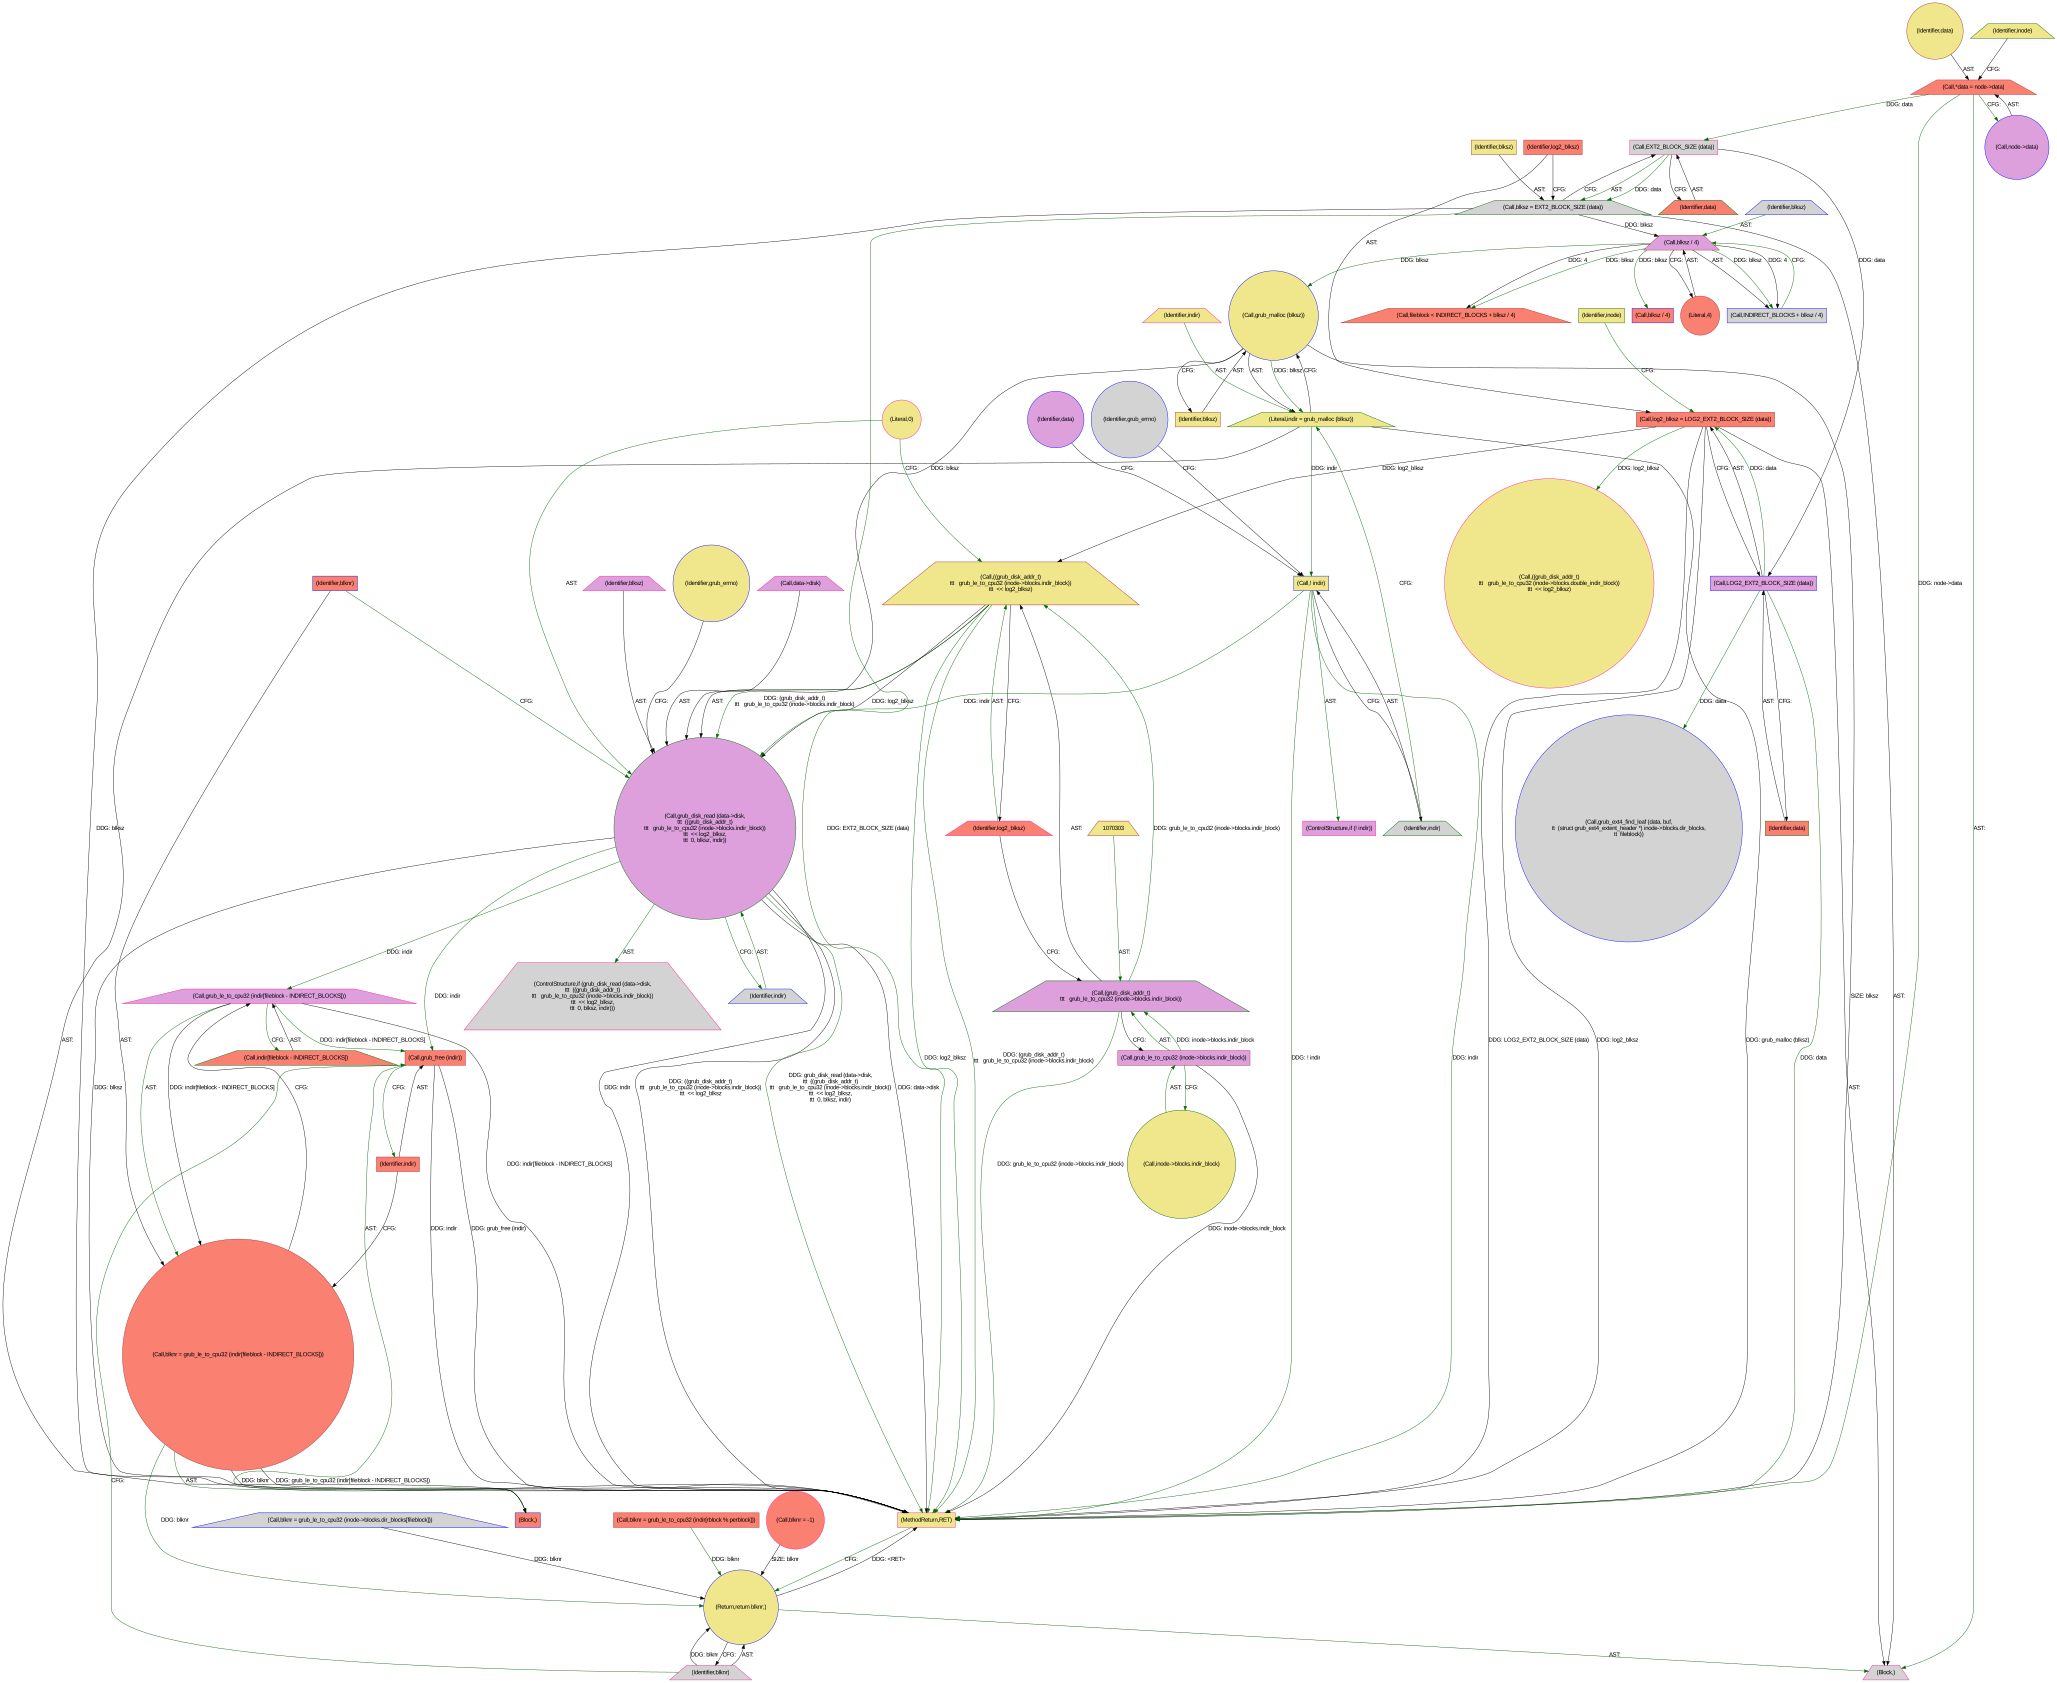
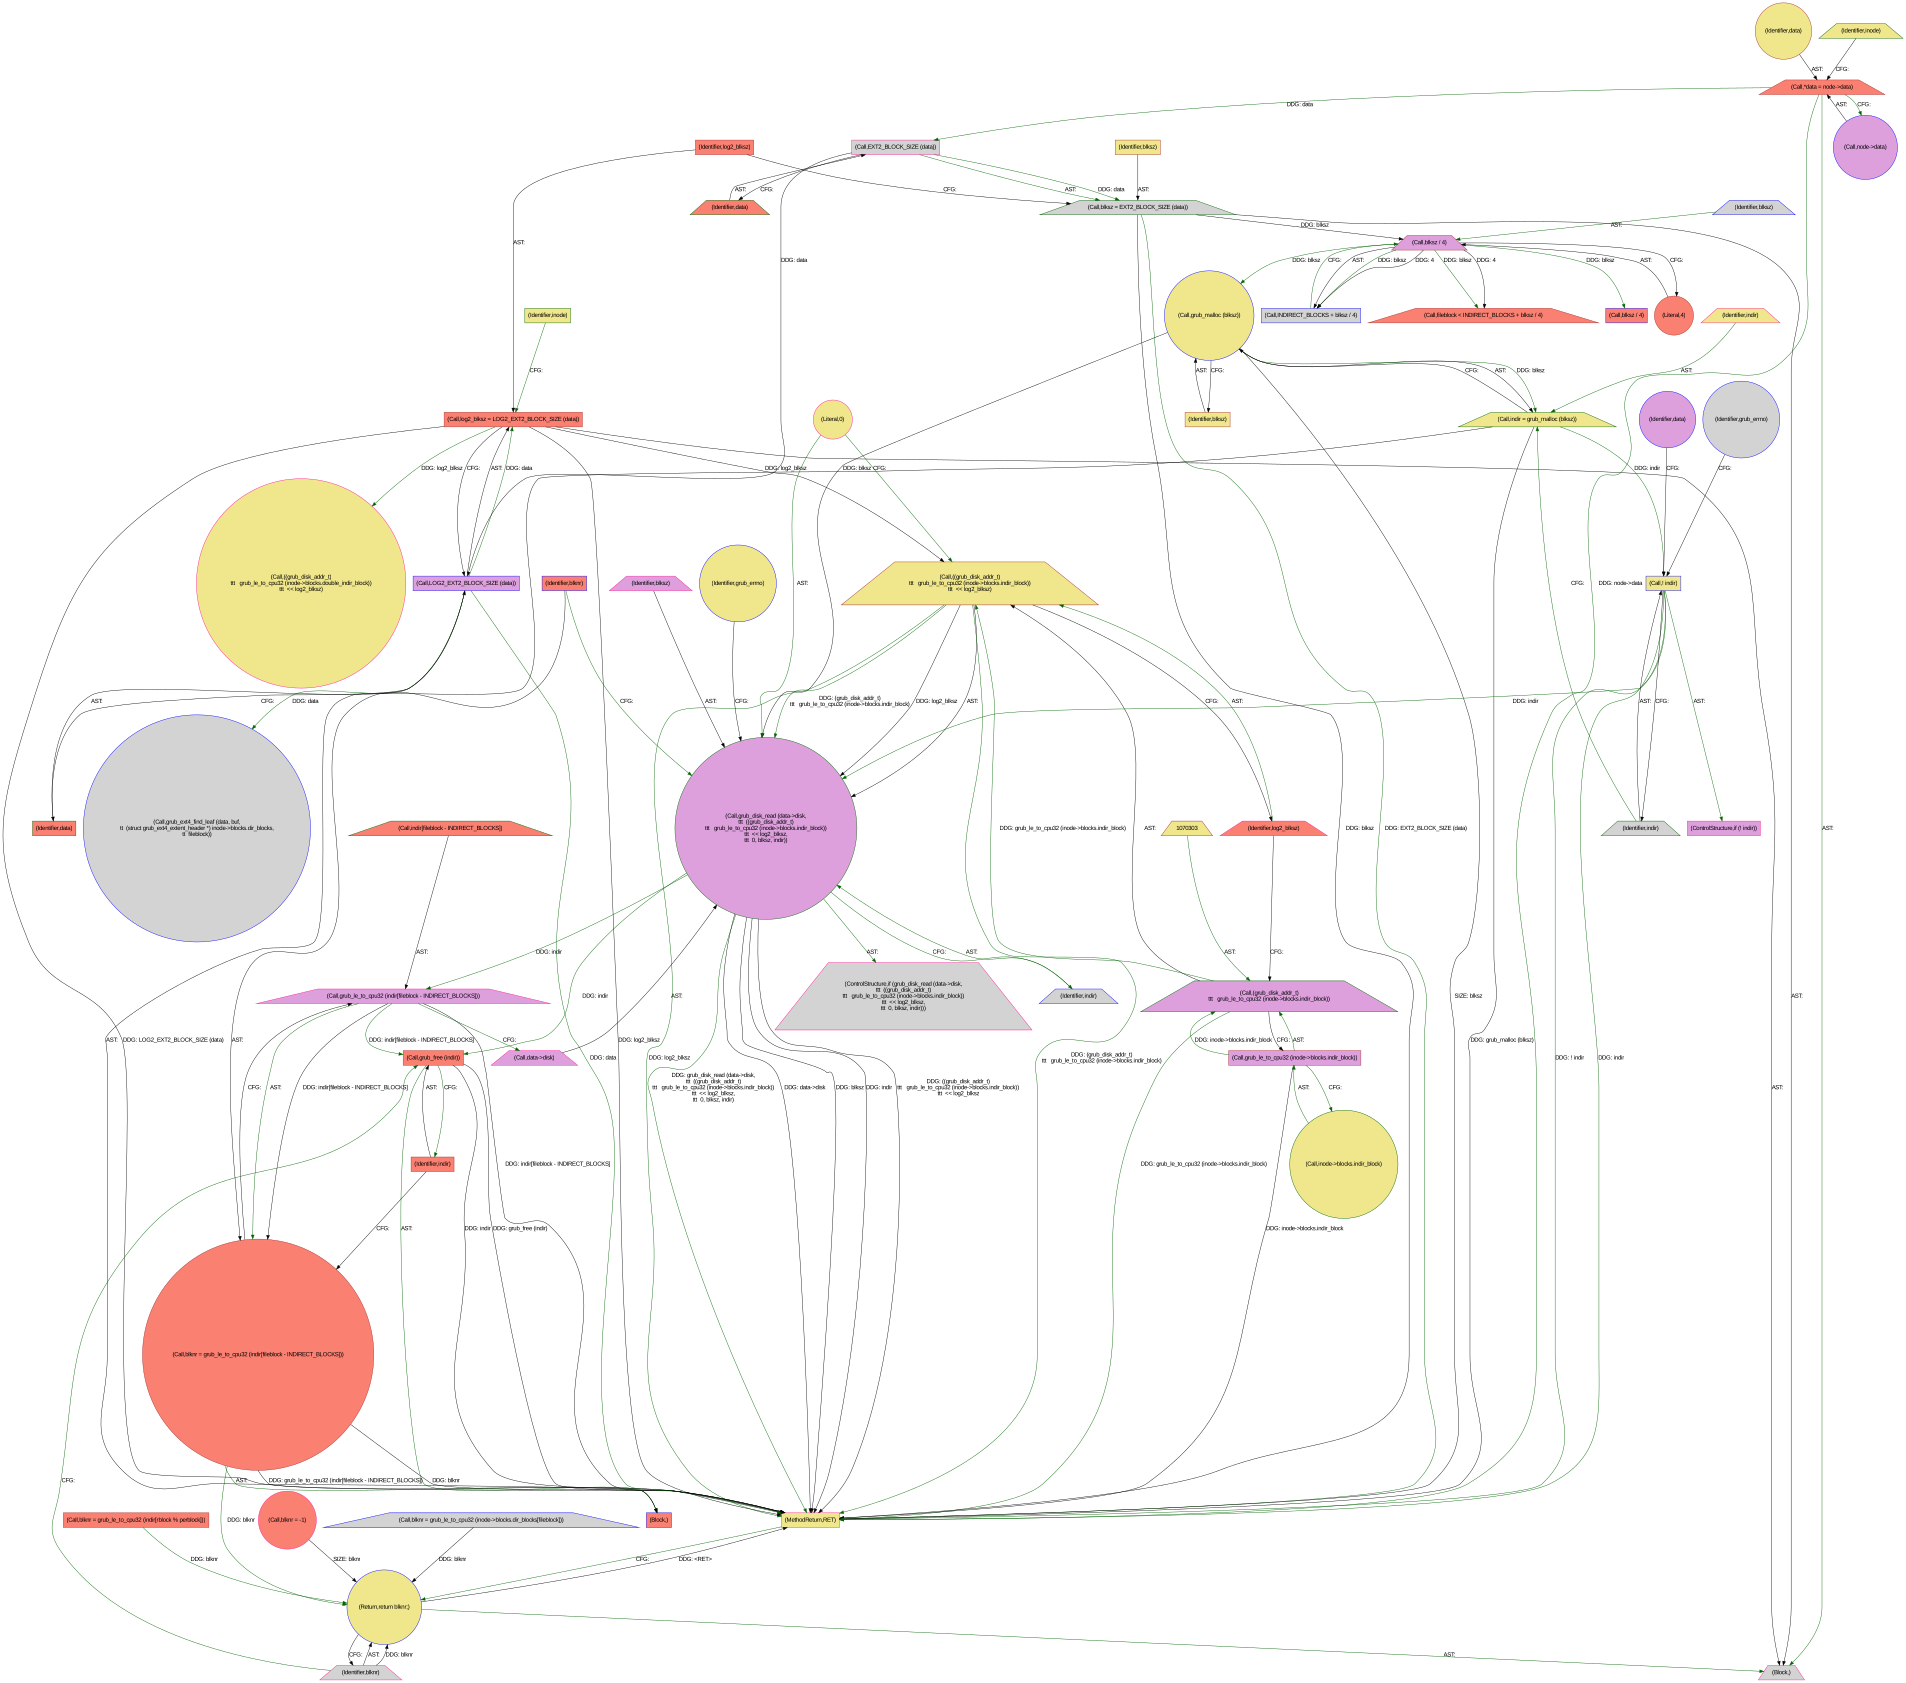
edge "(Call,blksz = EXT2_BLOCK_SIZE (data))" -> "(Call,EXT2_BLOCK_SIZE (data))": removed, label "CFG:"
node "(Literal,indir = grub_malloc (blksz))": label "(Literal,indir = grub_malloc (blksz))" -> "(Call,indir = grub_malloc (blksz))"
edge "(Call,grub_le_to_cpu32 (indir[fileblock - INDIRECT_BLOCKS]))" -> "(Call,indir[fileblock - INDIRECT_BLOCKS])": now "(Call,grub_le_to_cpu32 (indir[fileblock - INDIRECT_BLOCKS]))" -> "(Call,data->disk)"
